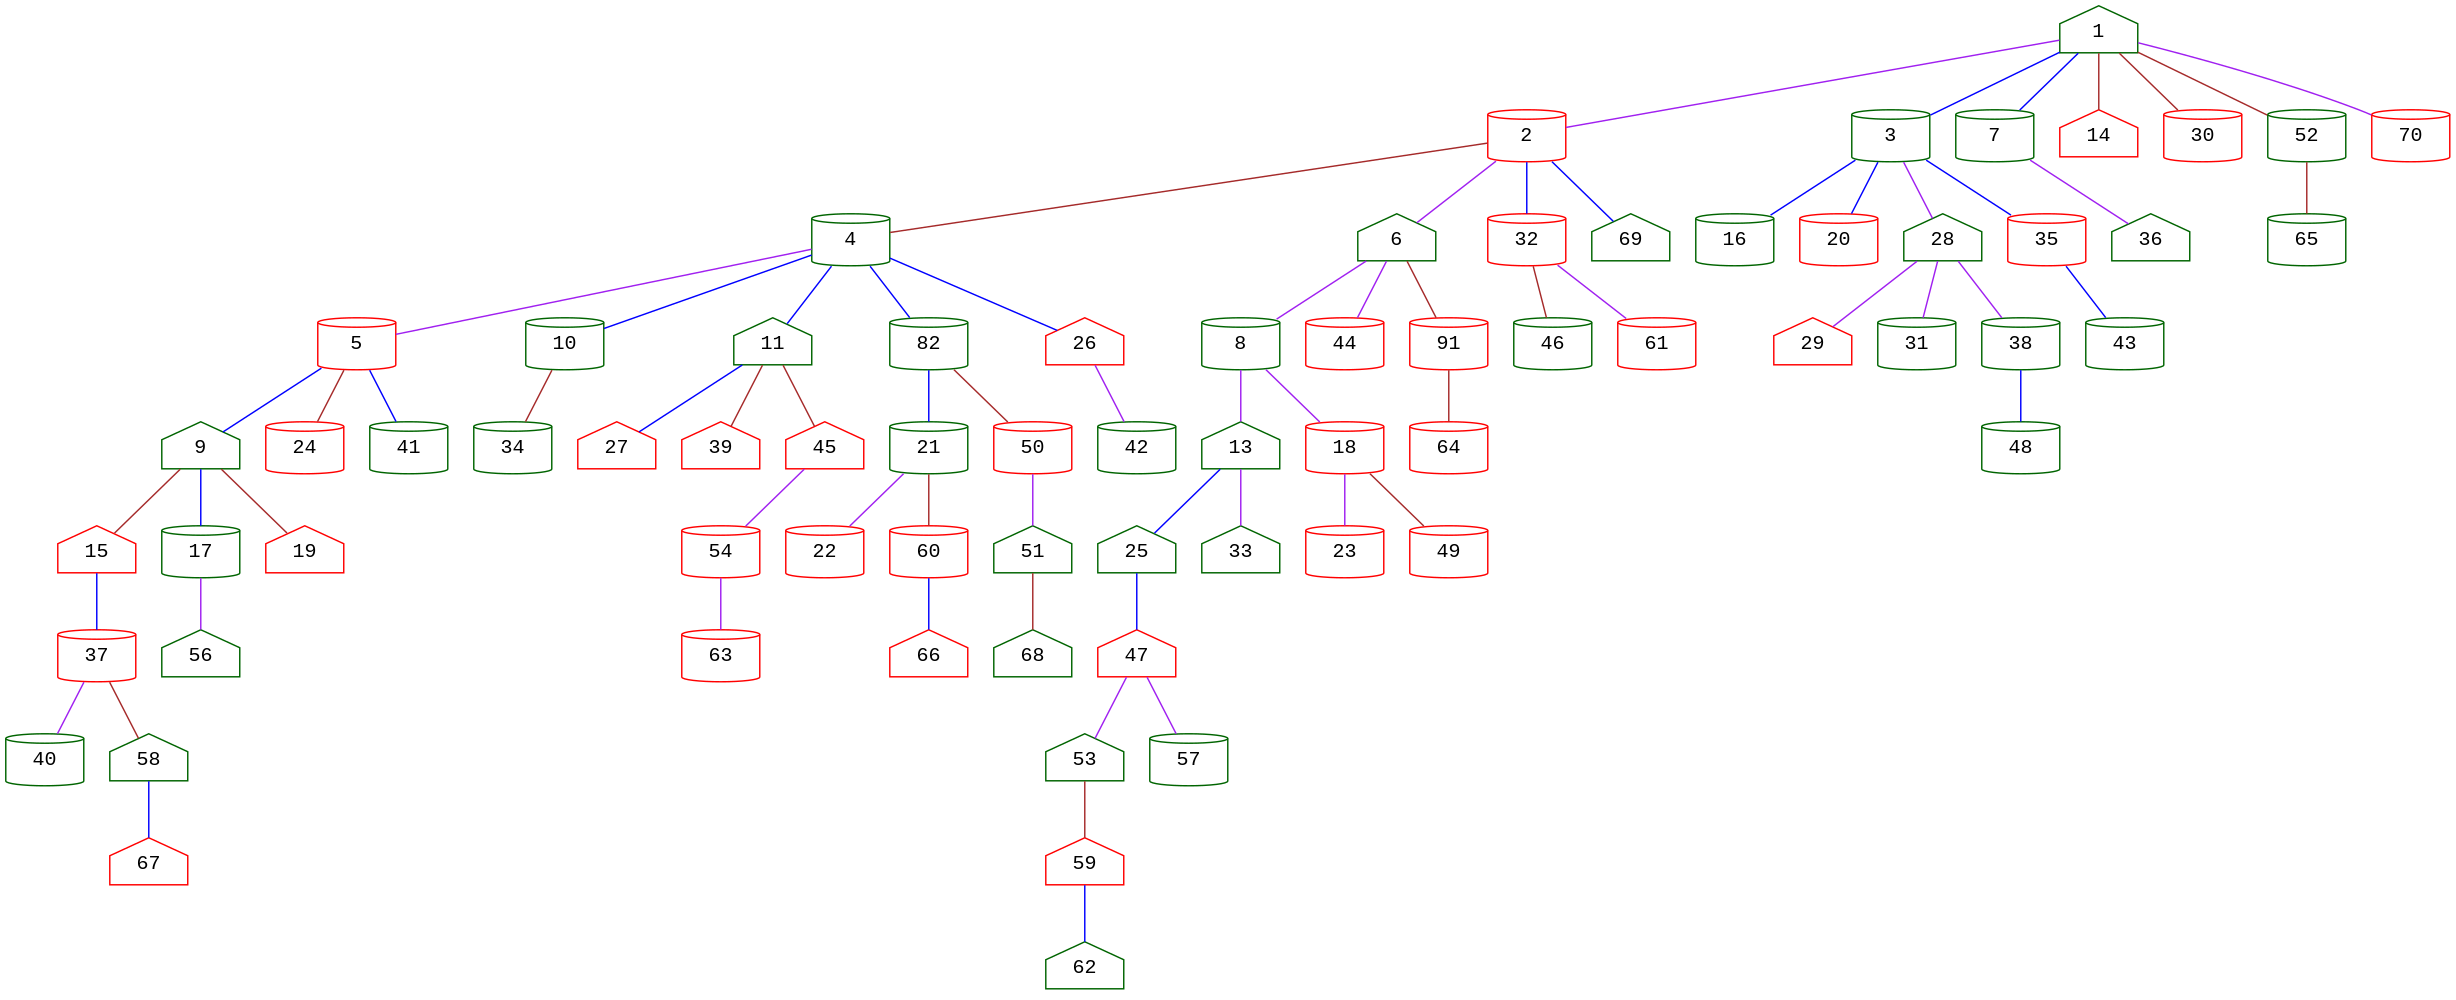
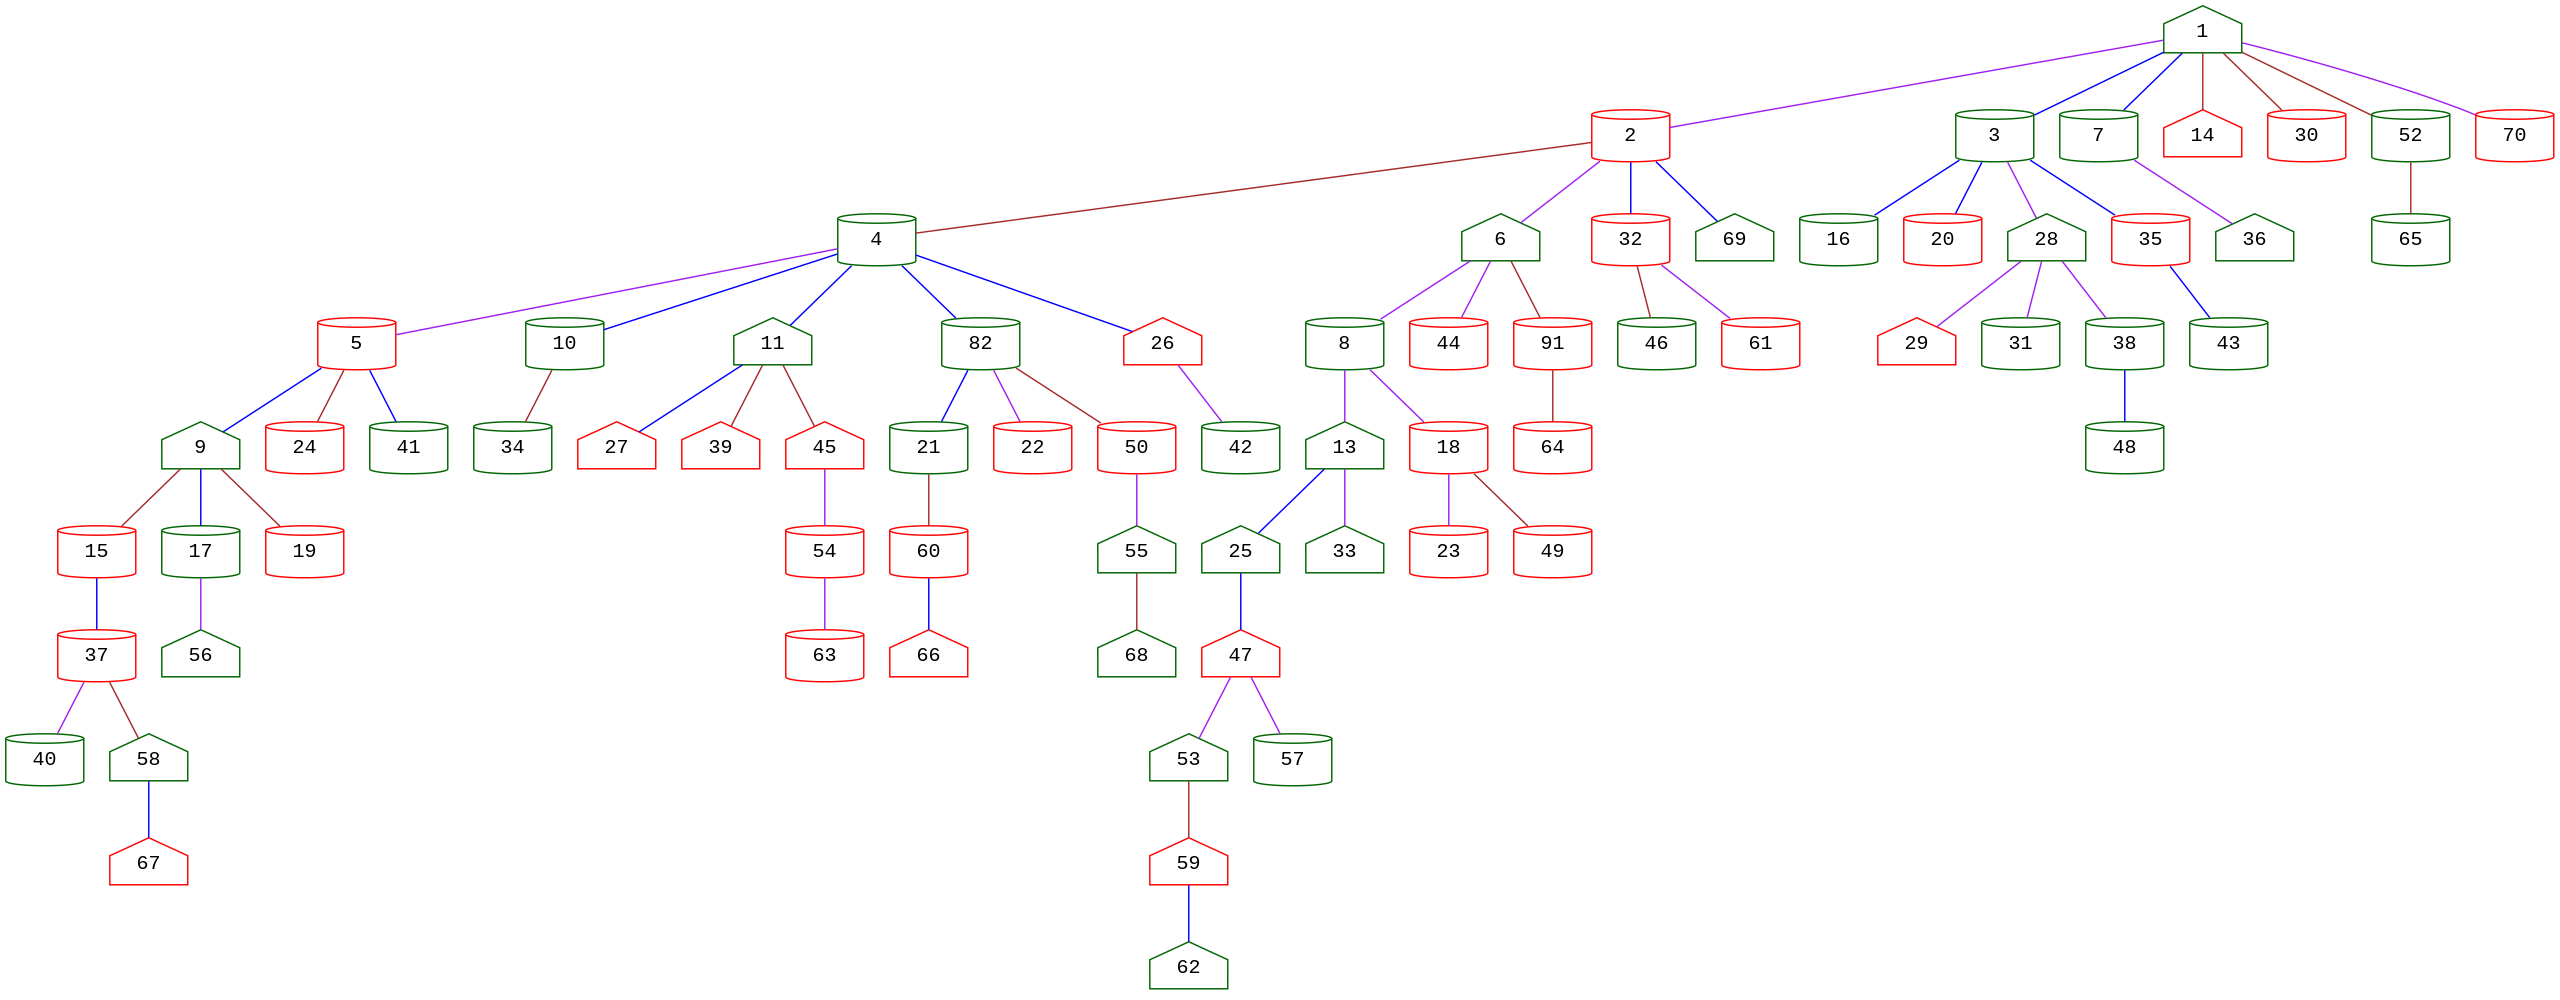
edge "21" -- "22": now "82" -- "22"
node "15": shape house -> cylinder
node "19": shape house -> cylinder
node "51": label "51" -> "55"
